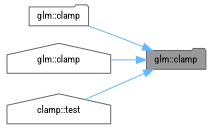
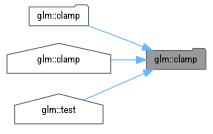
node "clamp::test": label "clamp::test" -> "glm::test"
